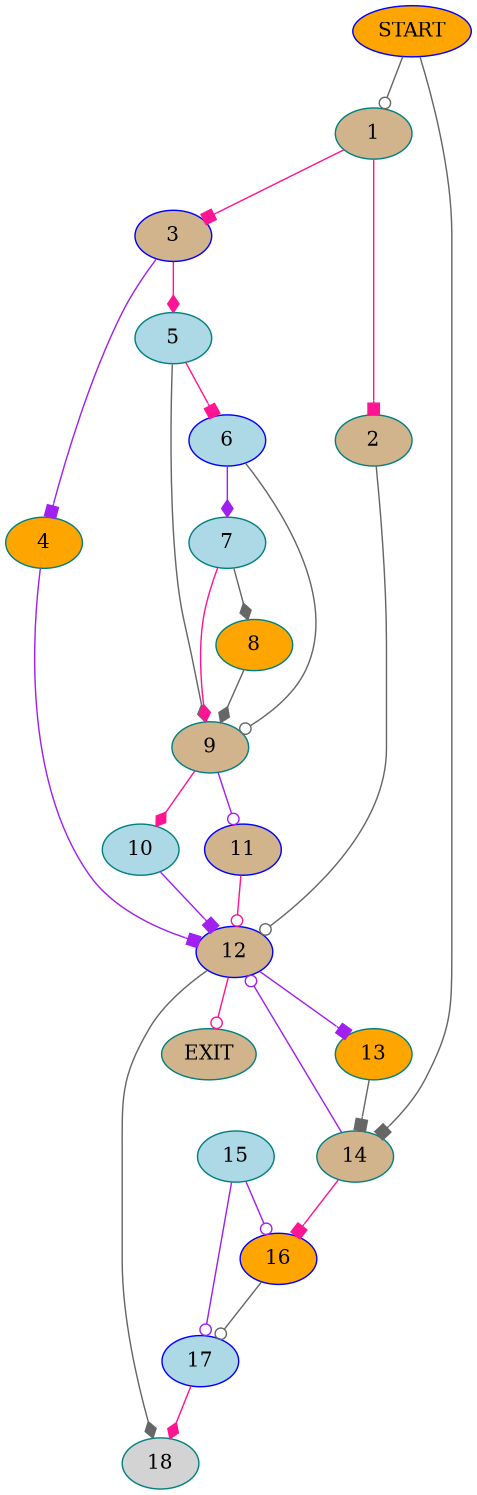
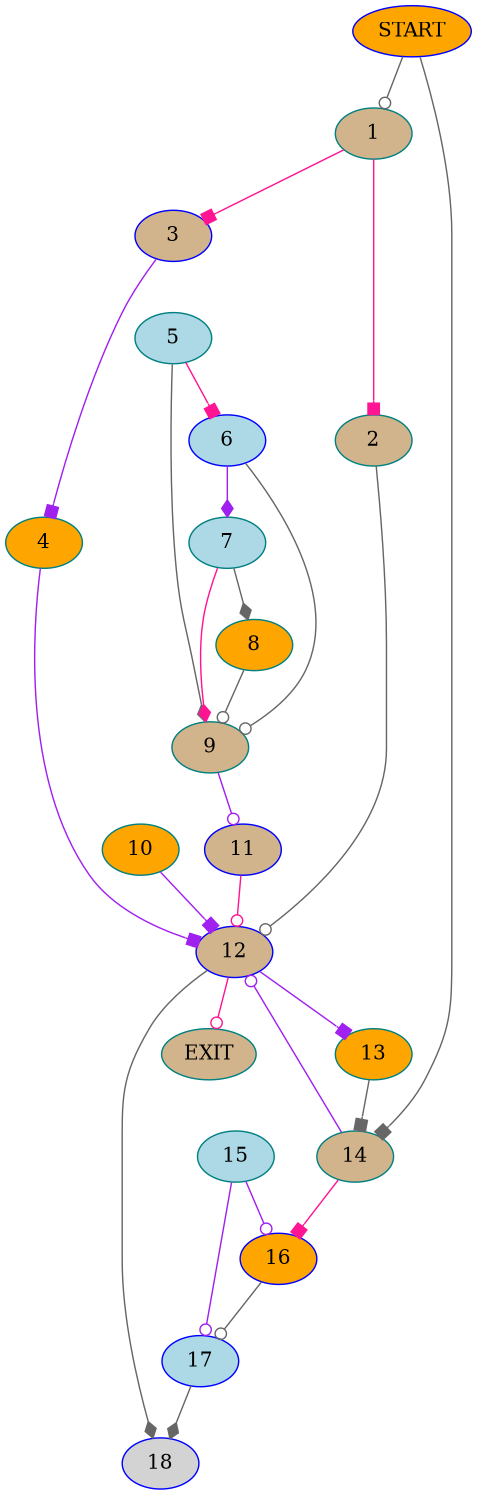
edge "3" -> "5": removed
edge "8" -> "9": arrowhead diamond -> odot
edge "9" -> "10": removed
node "10": fillcolor lightblue -> orange
edge "17" -> "18": color deeppink -> gray40
node "18": color teal -> blue
